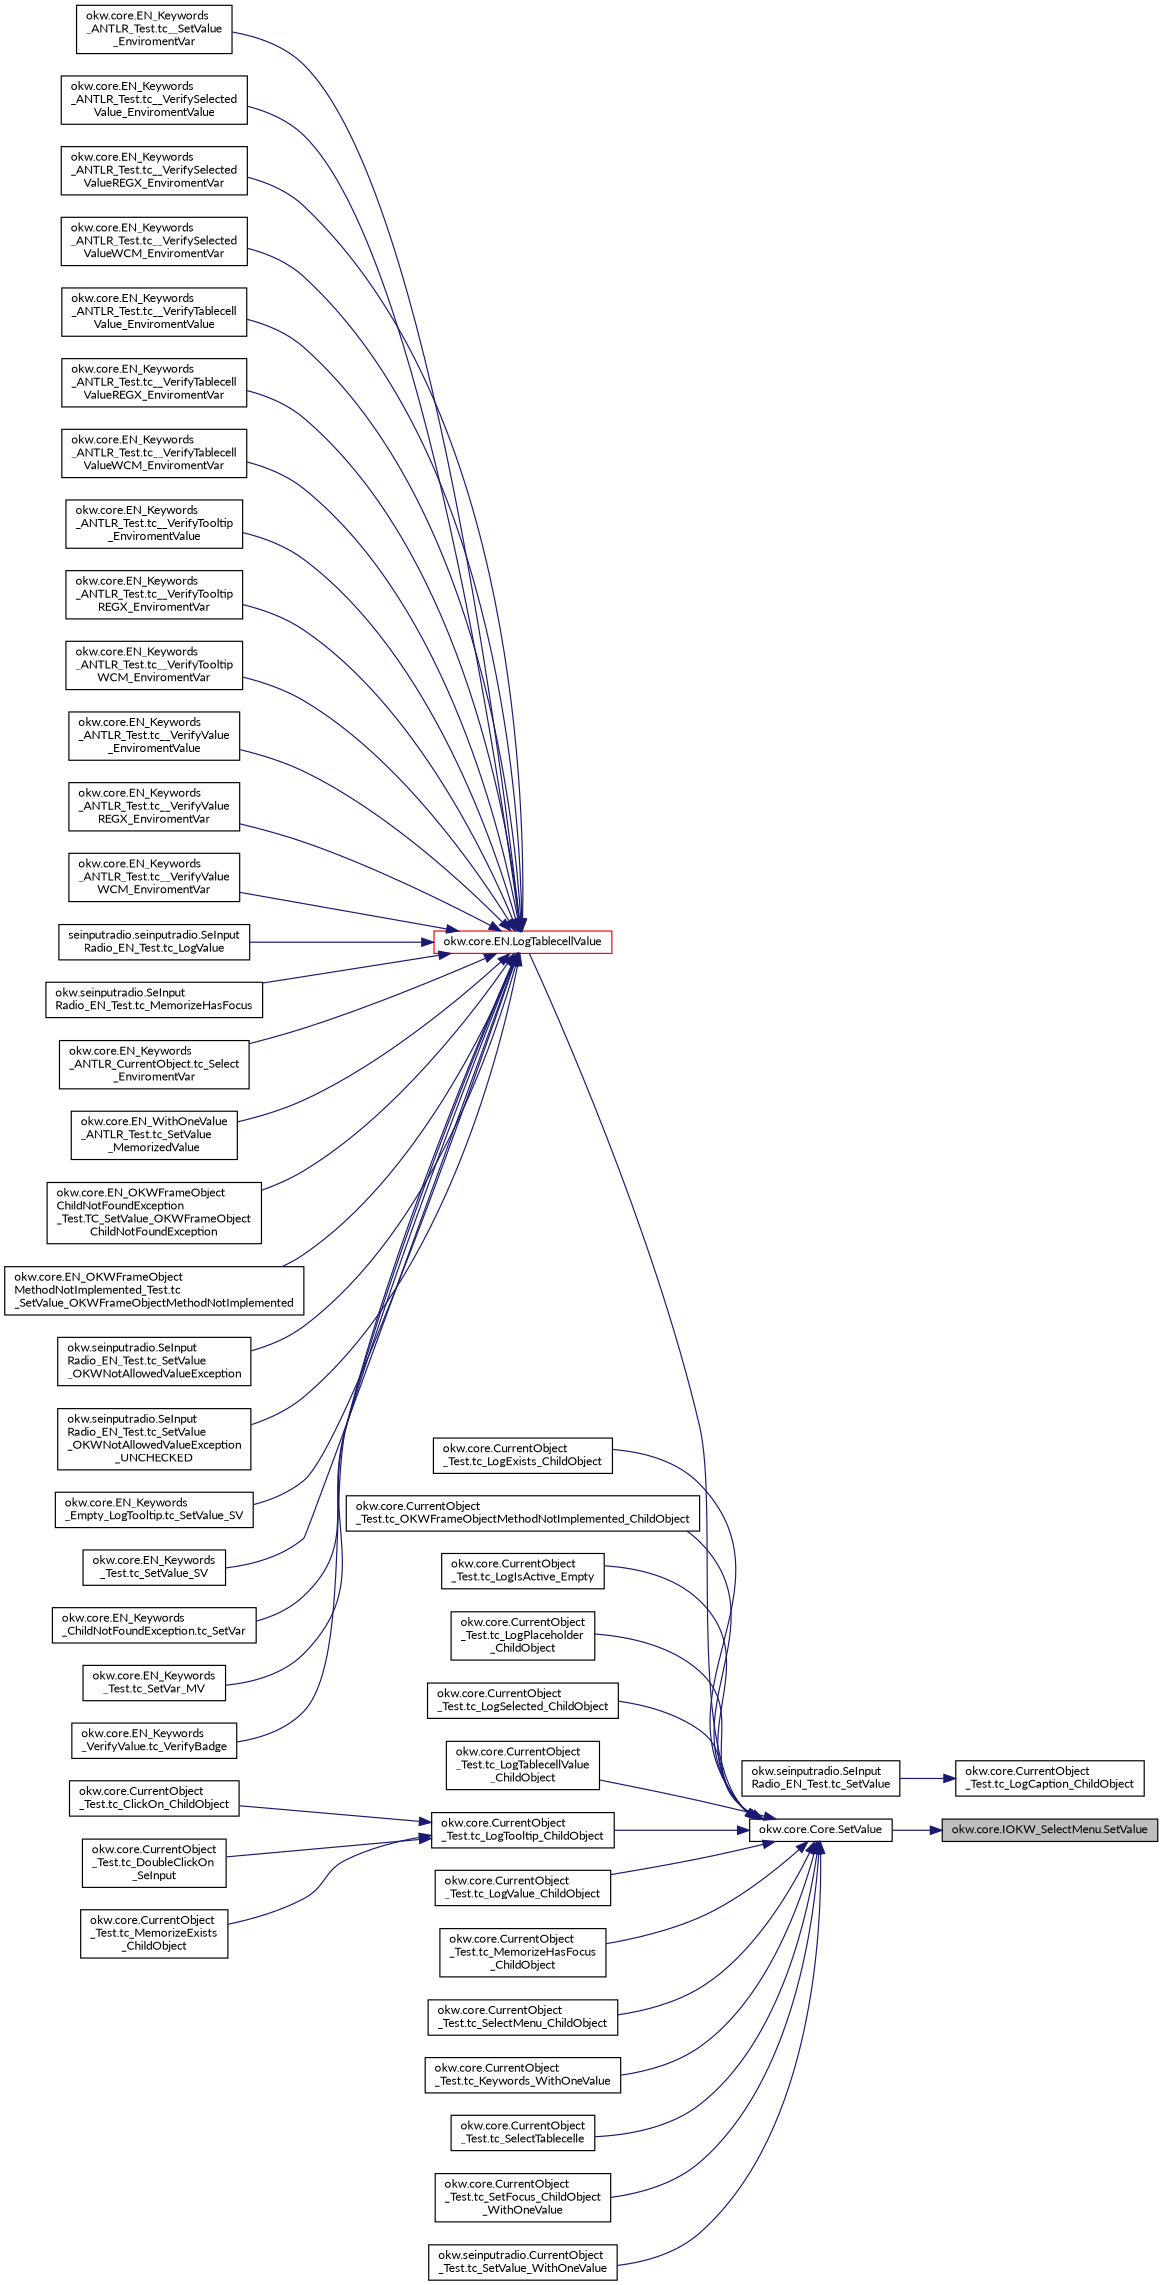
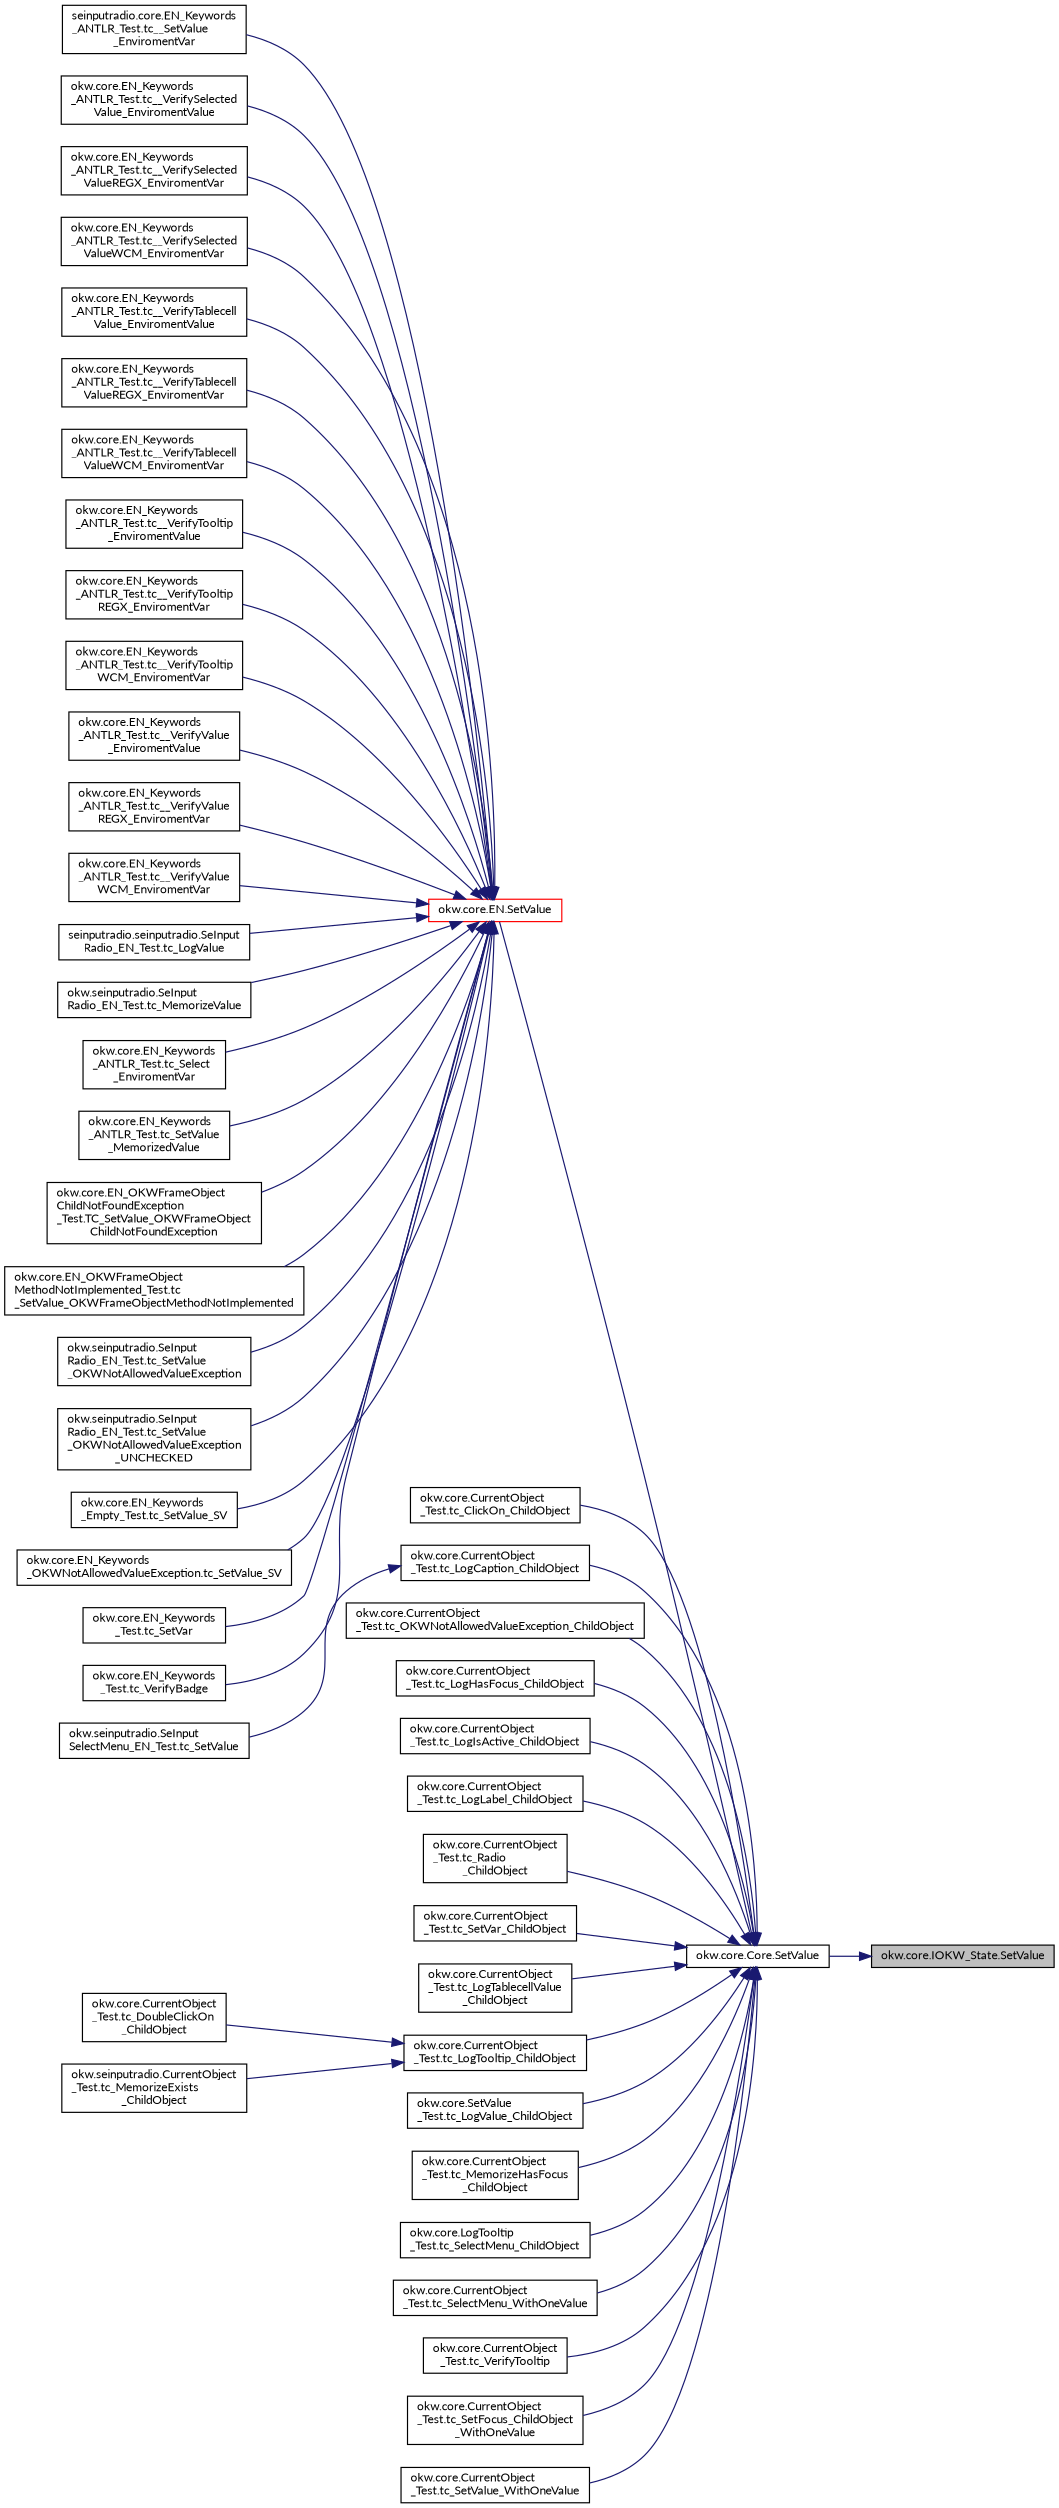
node "okw.core.EN_Keywords _ANTLR_Test.tc__SetValue _EnviromentVar": label "okw.core.EN_Keywords _ANTLR_Test.tc__SetValue _EnviromentVar" -> "seinputradio.core.EN_Keywords _ANTLR_Test.tc__SetValue _EnviromentVar"
node "okw.core.EN.LogTablecellValue": label "okw.core.EN.LogTablecellValue" -> "okw.core.EN.SetValue"
node "okw.seinputradio.SeInput Radio_EN_Test.tc_MemorizeHasFocus": label "okw.seinputradio.SeInput Radio_EN_Test.tc_MemorizeHasFocus" -> "okw.seinputradio.SeInput Radio_EN_Test.tc_MemorizeValue"
node "okw.core.EN_Keywords _ANTLR_CurrentObject.tc_Select _EnviromentVar": label "okw.core.EN_Keywords _ANTLR_CurrentObject.tc_Select _EnviromentVar" -> "okw.core.EN_Keywords _ANTLR_Test.tc_Select _EnviromentVar"
node "okw.core.EN_WithOneValue _ANTLR_Test.tc_SetValue _MemorizedValue": label "okw.core.EN_WithOneValue _ANTLR_Test.tc_SetValue _MemorizedValue" -> "okw.core.EN_Keywords _ANTLR_Test.tc_SetValue _MemorizedValue"
node "okw.core.CurrentObject _Test.tc_LogExists_ChildObject": label "okw.core.CurrentObject _Test.tc_LogExists_ChildObject" -> "okw.core.CurrentObject _Test.tc_OKWNotAllowedValueException_ChildObject"
node "okw.core.EN_Keywords _Empty_LogTooltip.tc_SetValue_SV": label "okw.core.EN_Keywords _Empty_LogTooltip.tc_SetValue_SV" -> "okw.core.EN_Keywords _Empty_Test.tc_SetValue_SV"
node "okw.core.CurrentObject _Test.tc_OKWFrameObjectMethodNotImplemented_ChildObject": label "okw.core.CurrentObject _Test.tc_OKWFrameObjectMethodNotImplemented_ChildObject" -> "okw.core.CurrentObject _Test.tc_LogHasFocus_ChildObject"
node "okw.core.EN_Keywords _Test.tc_SetValue_SV": label "okw.core.EN_Keywords _Test.tc_SetValue_SV" -> "okw.core.EN_Keywords _OKWNotAllowedValueException.tc_SetValue_SV"
node "okw.core.CurrentObject _Test.tc_LogIsActive_Empty": label "okw.core.CurrentObject _Test.tc_LogIsActive_Empty" -> "okw.core.CurrentObject _Test.tc_LogIsActive_ChildObject"
node "okw.core.EN_Keywords _ChildNotFoundException.tc_SetVar": label "okw.core.EN_Keywords _ChildNotFoundException.tc_SetVar" -> "okw.core.EN_Keywords _Test.tc_SetVar"
node "okw.core.CurrentObject _Test.tc_LogPlaceholder _ChildObject": label "okw.core.CurrentObject _Test.tc_LogPlaceholder _ChildObject" -> "okw.core.CurrentObject _Test.tc_Radio _ChildObject"
node "okw.core.EN_Keywords _Test.tc_SetVar_MV": removed
node "okw.core.CurrentObject _Test.tc_LogSelected_ChildObject": label "okw.core.CurrentObject _Test.tc_LogSelected_ChildObject" -> "okw.core.CurrentObject _Test.tc_SetVar_ChildObject"
edge "okw.core.CurrentObject _Test.tc_LogCaption_ChildObject" -> "okw.core.Core.SetValue": added
node "okw.core.EN_Keywords _VerifyValue.tc_VerifyBadge": label "okw.core.EN_Keywords _VerifyValue.tc_VerifyBadge" -> "okw.core.EN_Keywords _Test.tc_VerifyBadge"
node "okw.seinputradio.SeInput Radio_EN_Test.tc_SetValue": label "okw.seinputradio.SeInput Radio_EN_Test.tc_SetValue" -> "okw.seinputradio.SeInput SelectMenu_EN_Test.tc_SetValue"
node "okw.core.CurrentObject _Test.tc_LogLabel_ChildObject": added
edge "okw.core.CurrentObject _Test.tc_ClickOn_ChildObject" -> "okw.core.CurrentObject _Test.tc_LogTooltip_ChildObject": now "okw.core.CurrentObject _Test.tc_ClickOn_ChildObject" -> "okw.core.Core.SetValue"
node "okw.core.IOKW_SelectMenu.SetValue": label "okw.core.IOKW_SelectMenu.SetValue" -> "okw.core.IOKW_State.SetValue"
node "okw.core.CurrentObject _Test.tc_DoubleClickOn _SeInput": label "okw.core.CurrentObject _Test.tc_DoubleClickOn _SeInput" -> "okw.core.CurrentObject _Test.tc_DoubleClickOn _ChildObject"
node "okw.core.CurrentObject _Test.tc_LogValue_ChildObject": label "okw.core.CurrentObject _Test.tc_LogValue_ChildObject" -> "okw.core.SetValue _Test.tc_LogValue_ChildObject"
node "okw.core.CurrentObject _Test.tc_MemorizeExists _ChildObject": label "okw.core.CurrentObject _Test.tc_MemorizeExists _ChildObject" -> "okw.seinputradio.CurrentObject _Test.tc_MemorizeExists _ChildObject"
node "okw.core.CurrentObject _Test.tc_SelectMenu_ChildObject": label "okw.core.CurrentObject _Test.tc_SelectMenu_ChildObject" -> "okw.core.LogTooltip _Test.tc_SelectMenu_ChildObject"
node "okw.core.CurrentObject _Test.tc_Keywords_WithOneValue": label "okw.core.CurrentObject _Test.tc_Keywords_WithOneValue" -> "okw.core.CurrentObject _Test.tc_SelectMenu_WithOneValue"
node "okw.core.CurrentObject _Test.tc_SelectTablecelle": label "okw.core.CurrentObject _Test.tc_SelectTablecelle" -> "okw.core.CurrentObject _Test.tc_VerifyTooltip"
node "okw.seinputradio.CurrentObject _Test.tc_SetValue_WithOneValue": label "okw.seinputradio.CurrentObject _Test.tc_SetValue_WithOneValue" -> "okw.core.CurrentObject _Test.tc_SetValue_WithOneValue"
